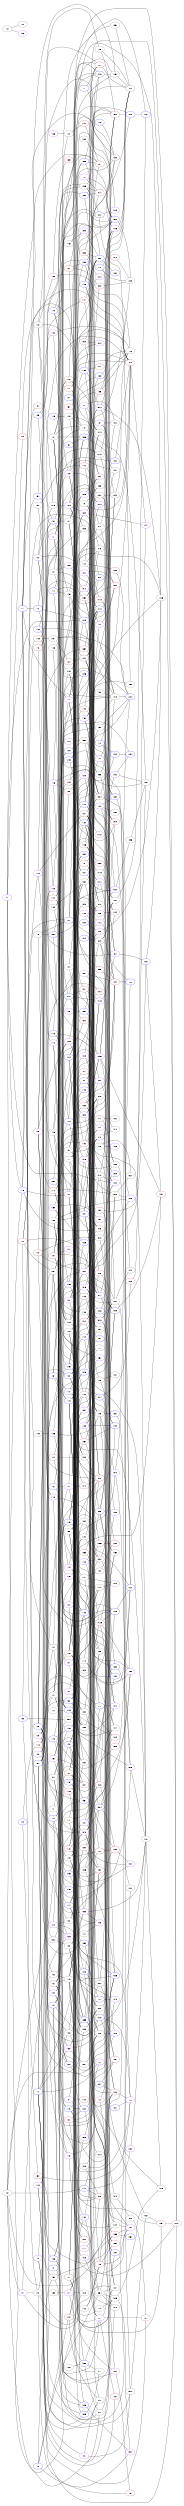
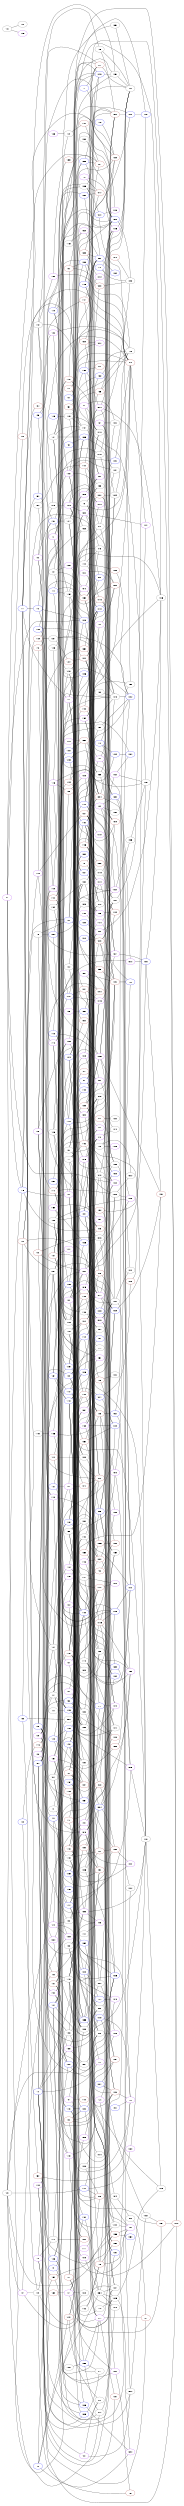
edge "v48" -- "v178": removed
edge "v322" -- "v471": added
node "v377": added
edge "v21" -- "v172": now "v62" -- "v172"
edge "v439" -- "v386": added
edge "v54" -- "v171": added
edge "v237" -- "v90": now "v237" -- "v290"
edge "v488" -- "v137": now "v488" -- "v118"
edge "v355" -- "v468": removed
node "v116": added
